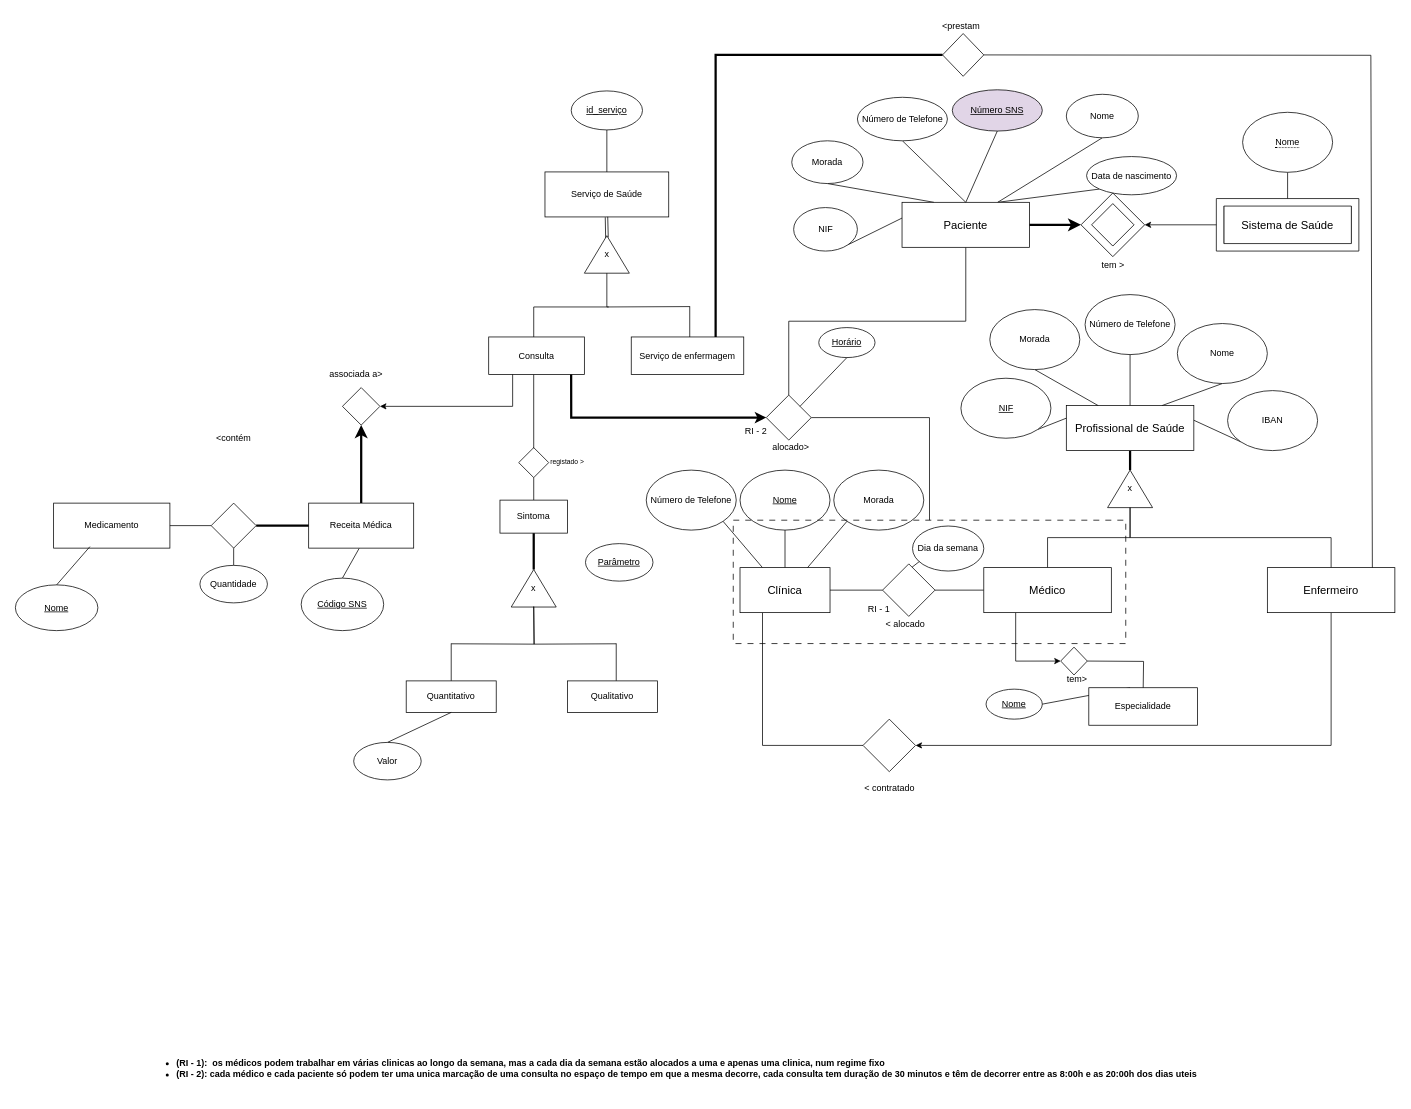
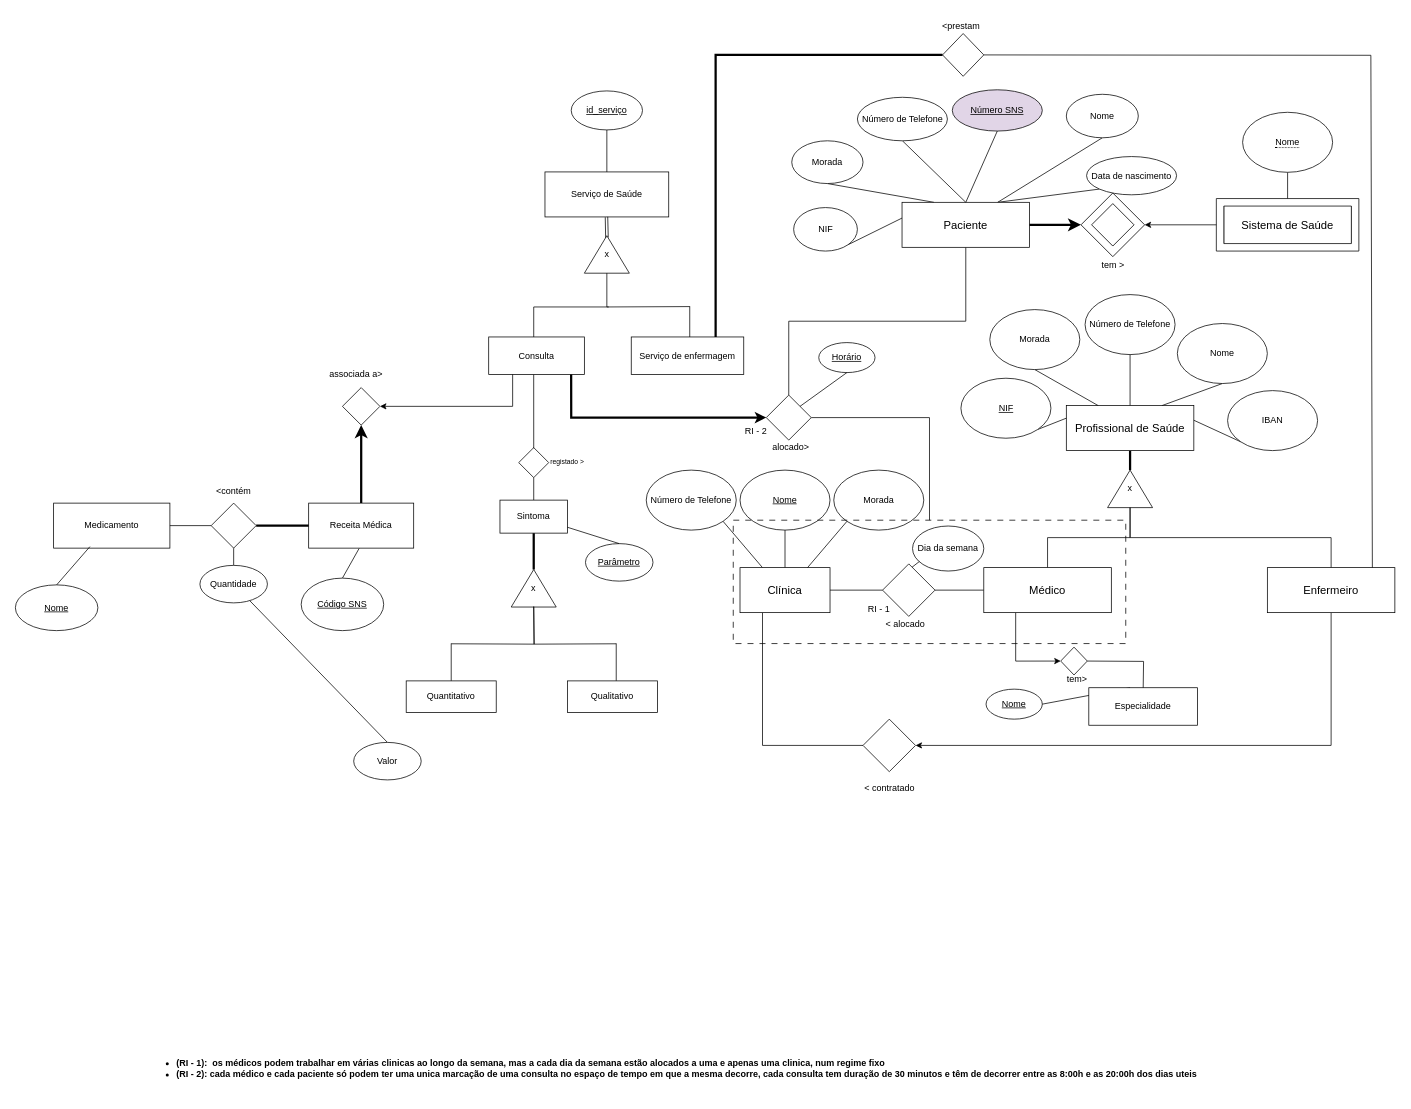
node "Horário": moved (847, 342) -> (847, 357)
node "<contém": moved (234, 438) -> (234, 491)
edge "Sintoma" -- "Parâmetro": added
edge "Quantitativo" -- "Valor": now "Quantidade" -- "Valor"
